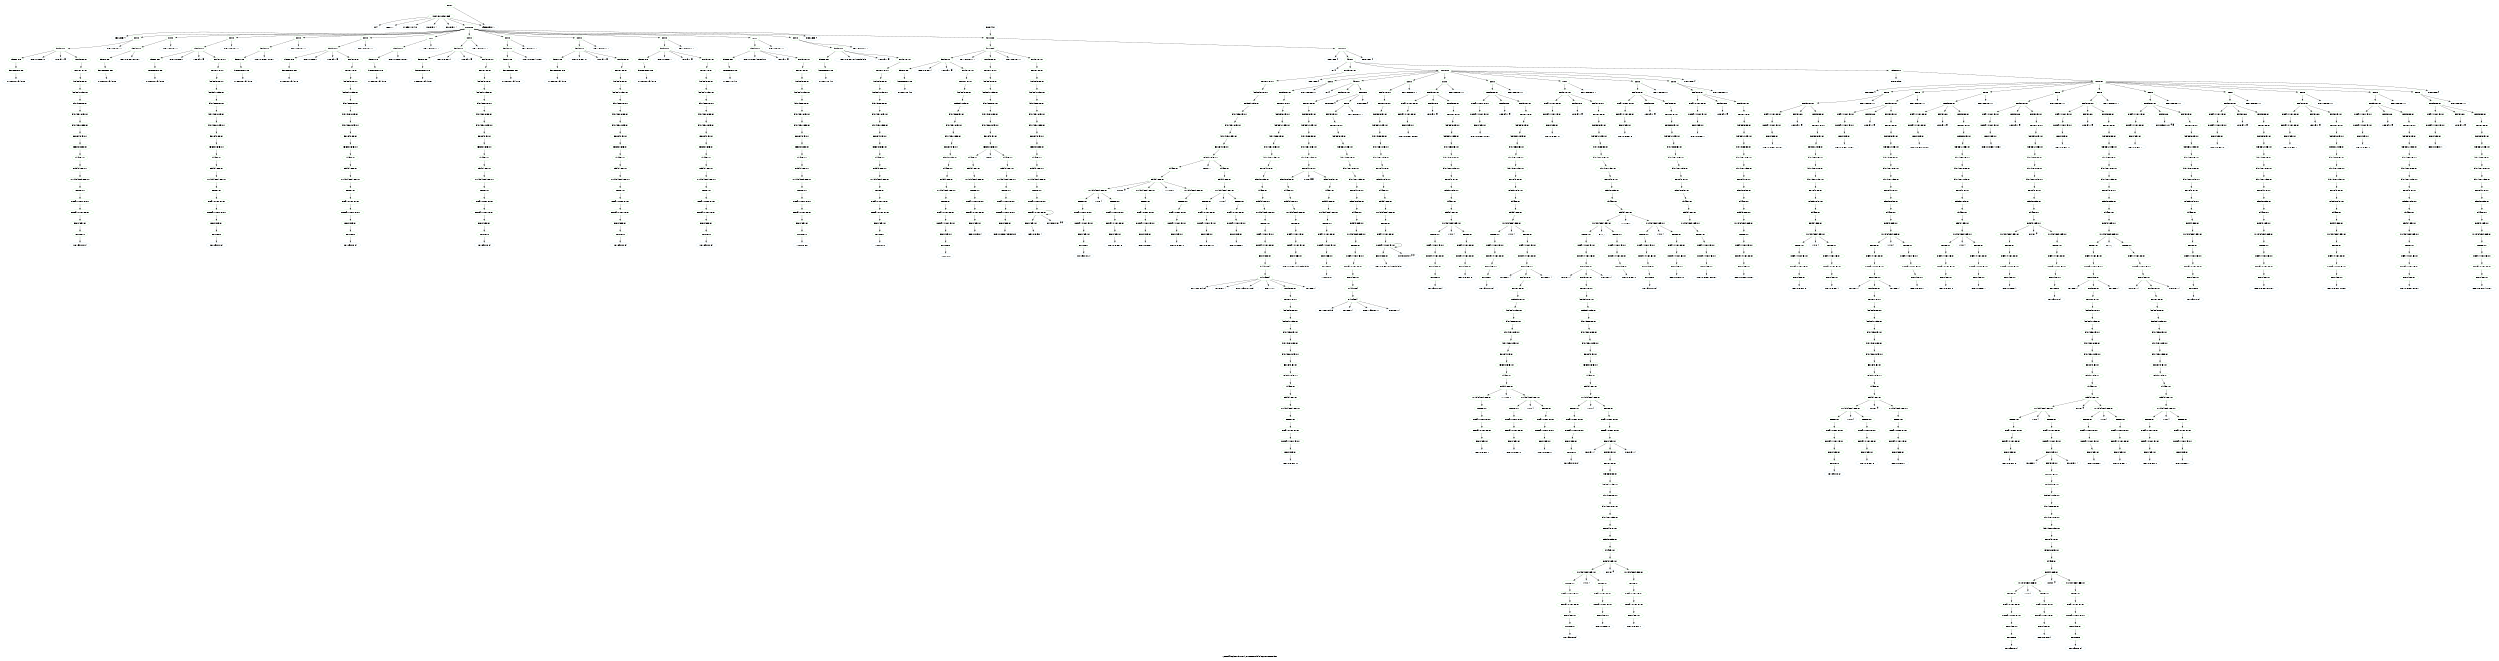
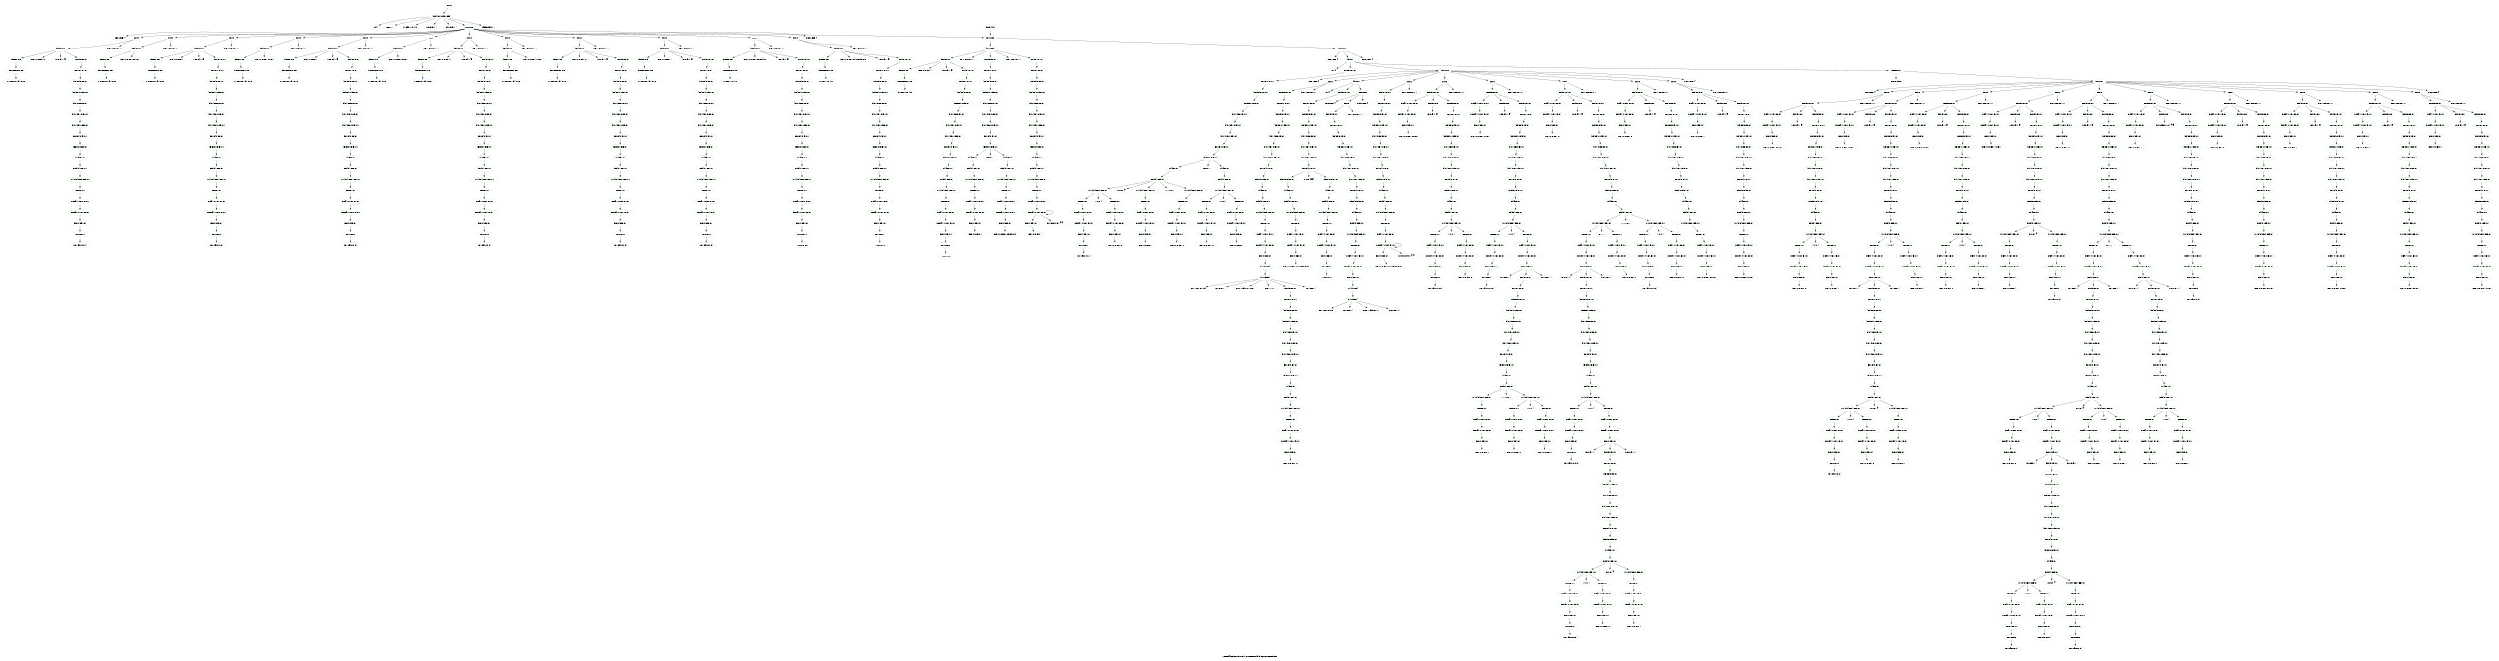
edge "entry" -> "GREATER: >": now "entry" -> "mainFunctionDef"
